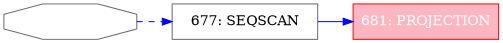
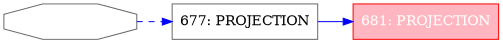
node "677: SEQSCAN": label "677: SEQSCAN" -> "677: PROJECTION"
